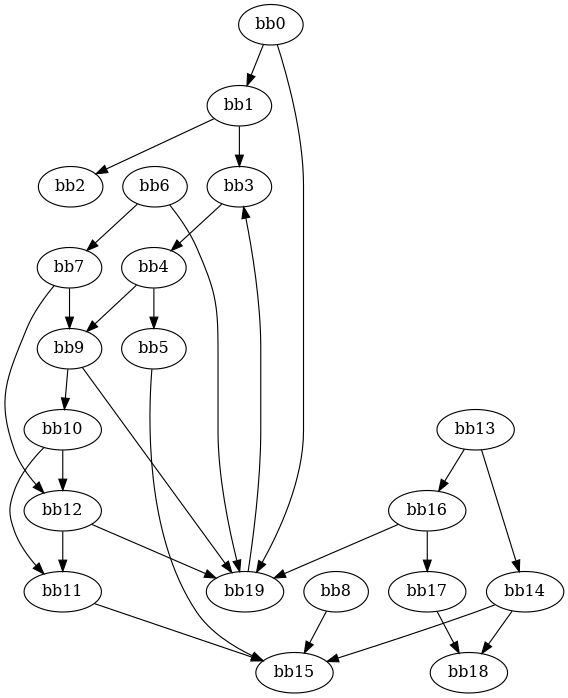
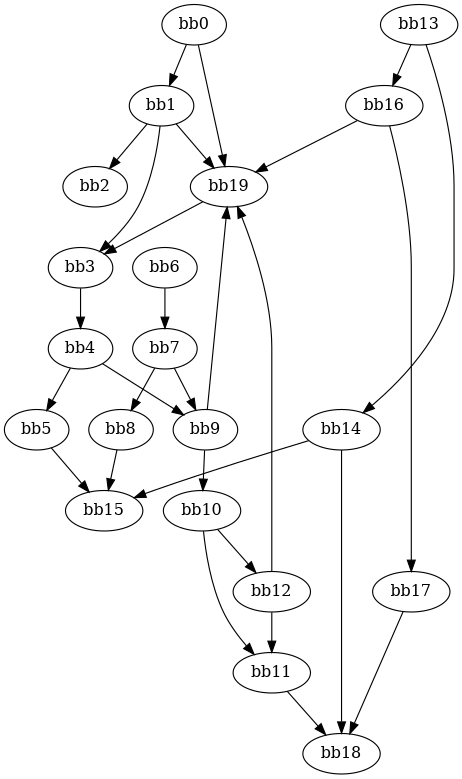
edge "bb6" -> "bb19": now "bb1" -> "bb19"
edge "bb7" -> "bb12": now "bb7" -> "bb8"
edge "bb11" -> "bb15": now "bb11" -> "bb18"
